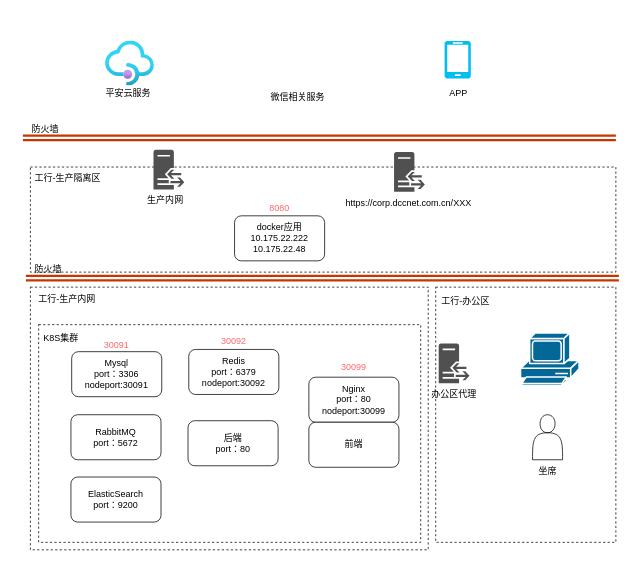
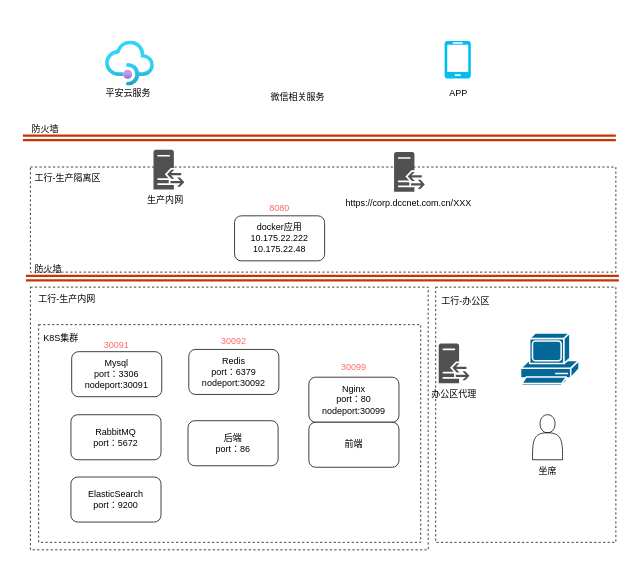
node "后端 port：80": label "后端 port：80" -> "后端 port：86"
